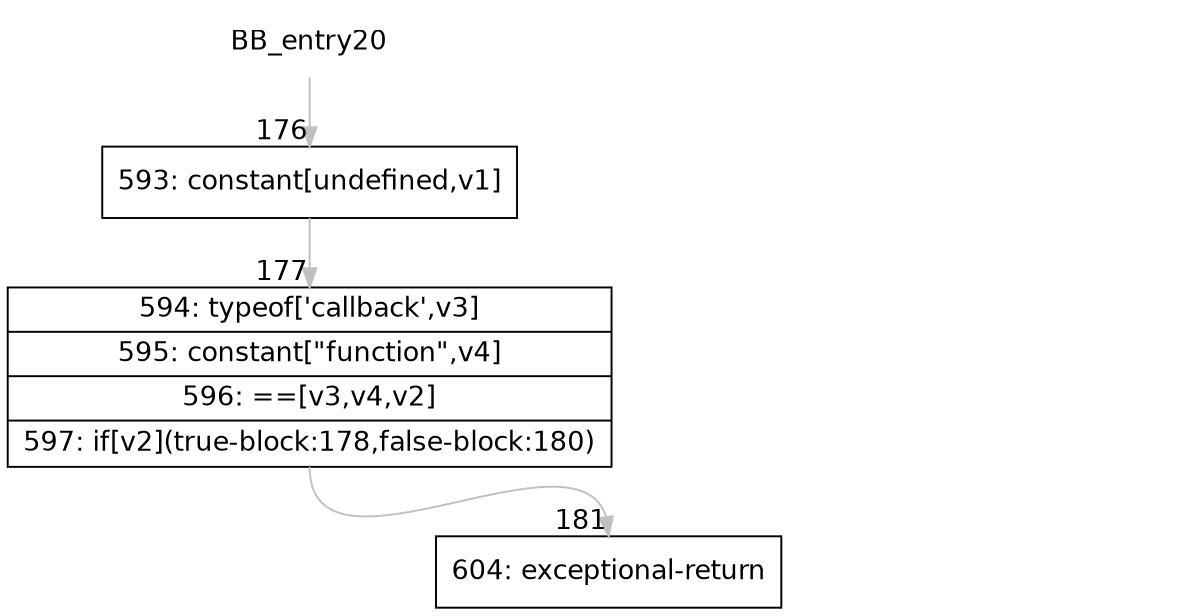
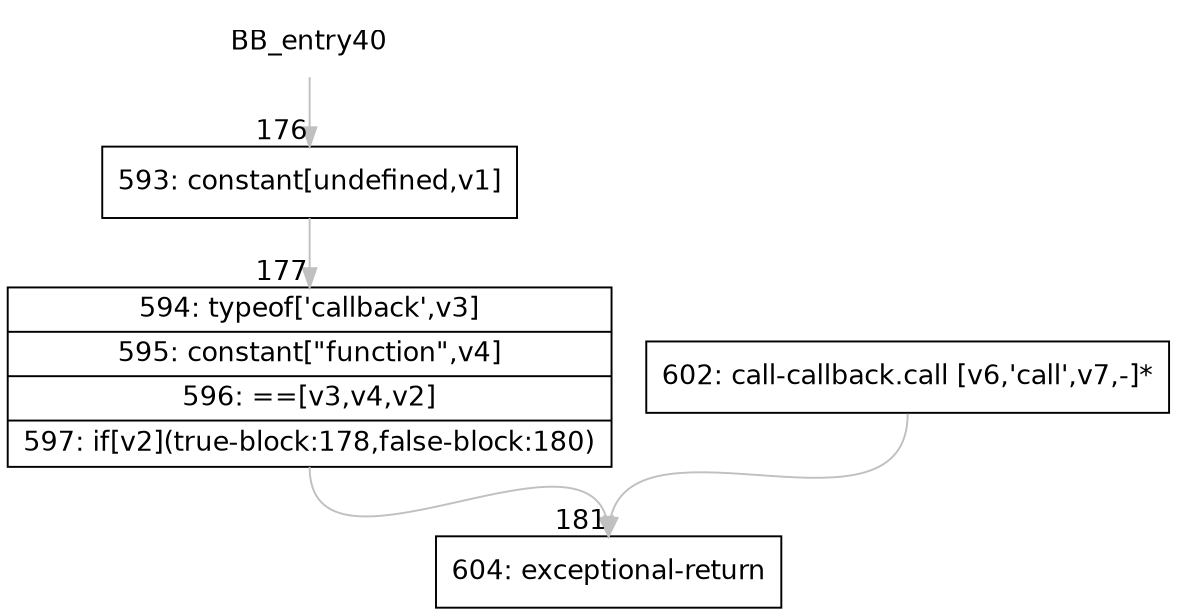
node "BB_entry20": label "BB_entry20" -> "BB_entry40"
node "602: call-callback.call [v6,'call',v7,-]*": added
